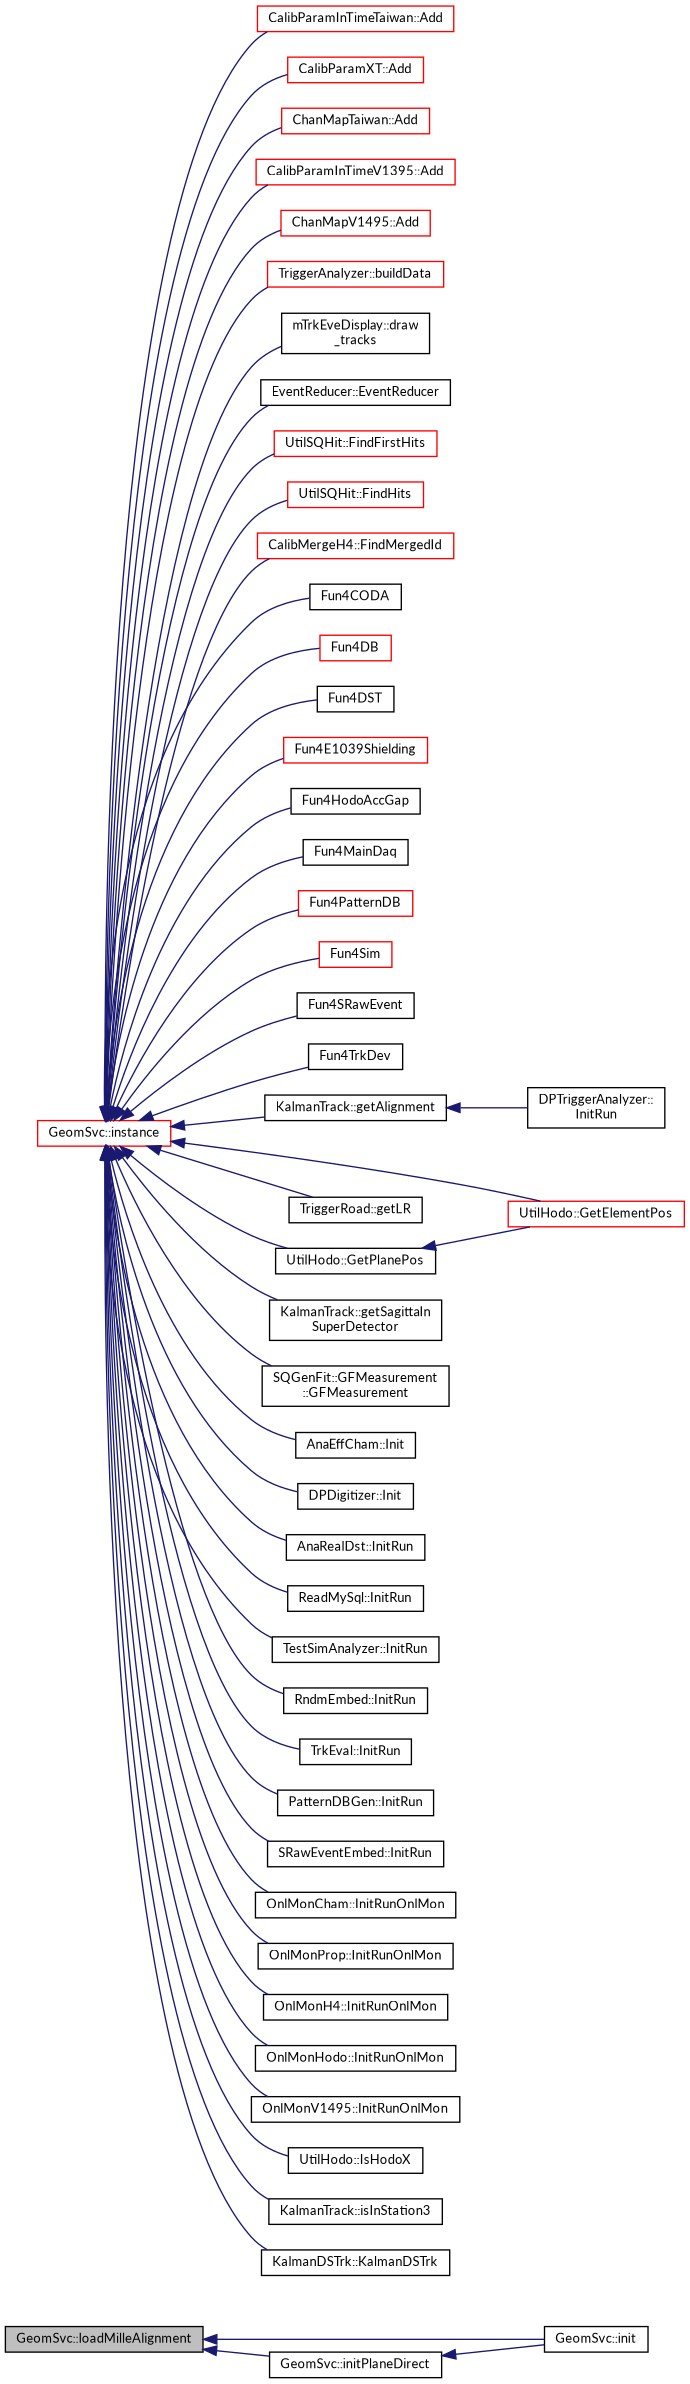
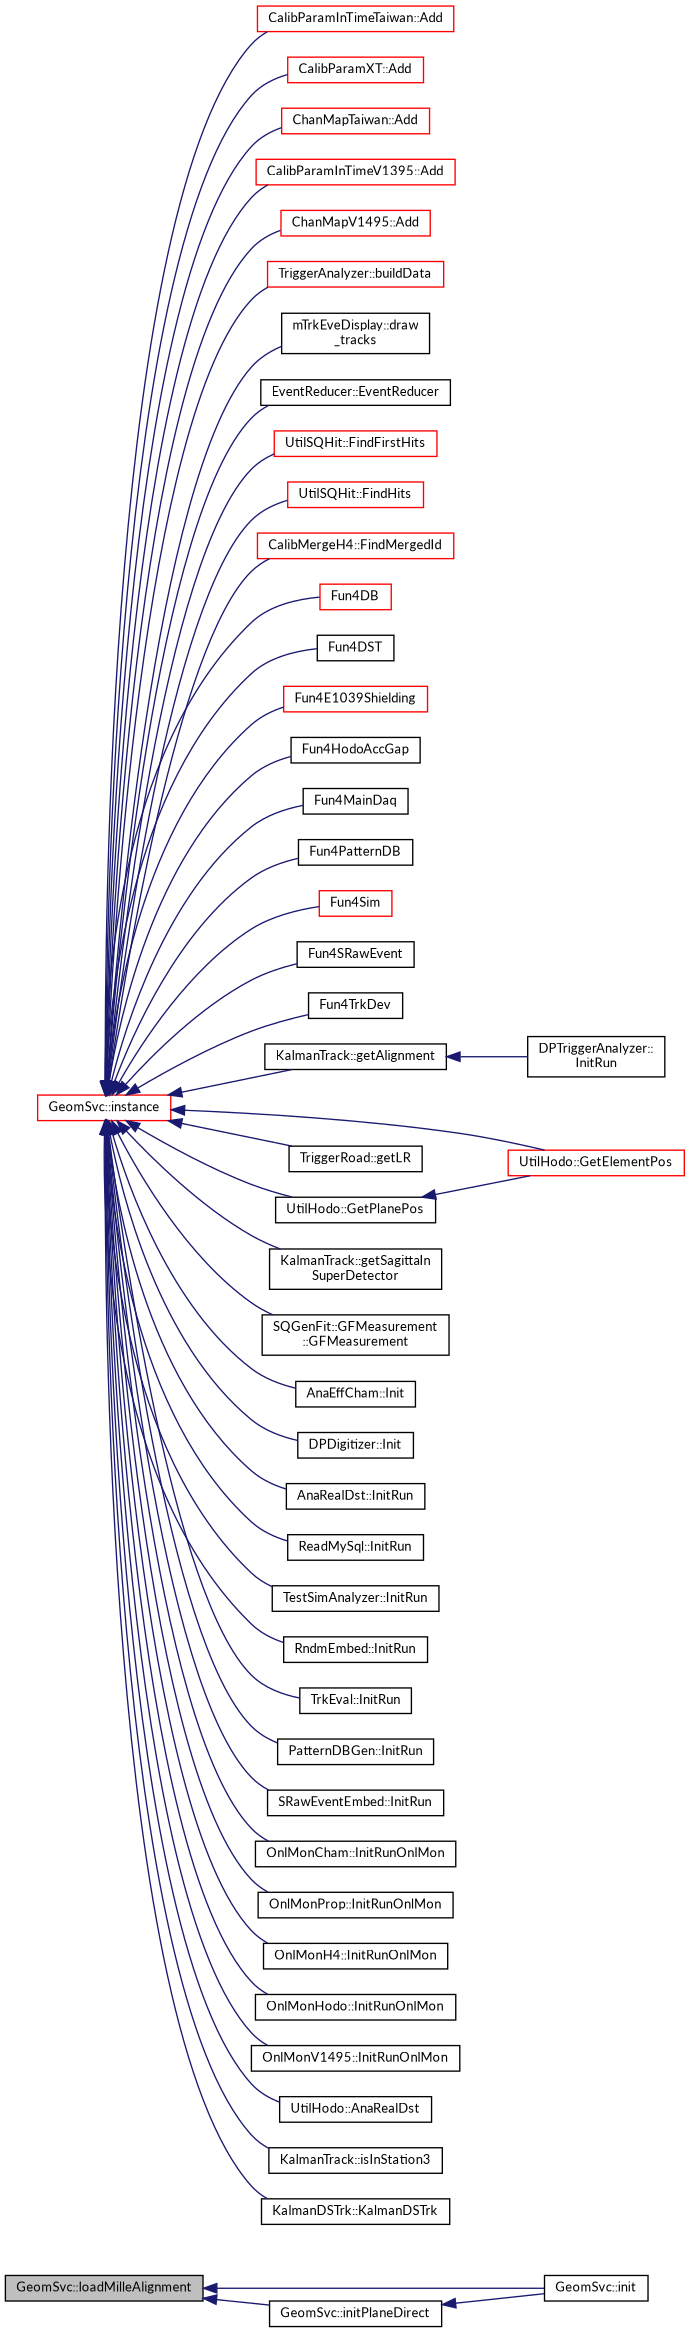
node "Fun4CODA": removed
node "Fun4PatternDB": color red -> black
node "UtilHodo::IsHodoX": label "UtilHodo::IsHodoX" -> "UtilHodo::AnaRealDst"
